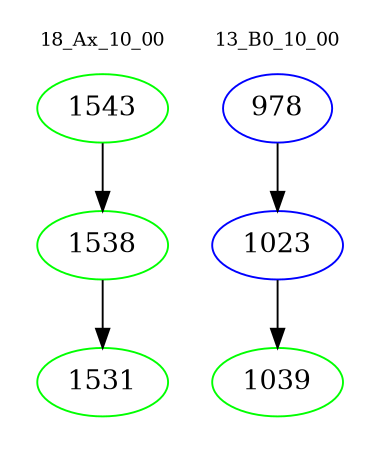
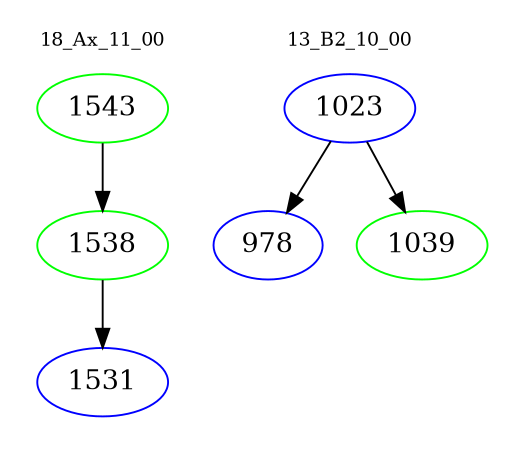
cluster "18_Ax_10_00": label "18_Ax_10_00" -> "18_Ax_11_00"
cluster "13_B0_10_00": label "13_B0_10_00" -> "13_B2_10_00"
edge "978" -> "1023": reversed
node "1531": color green -> blue
